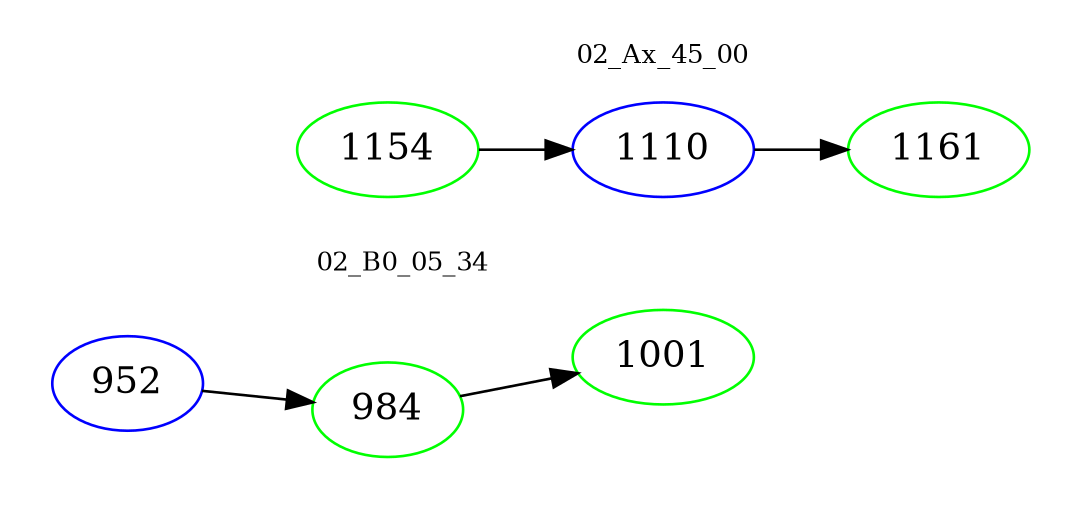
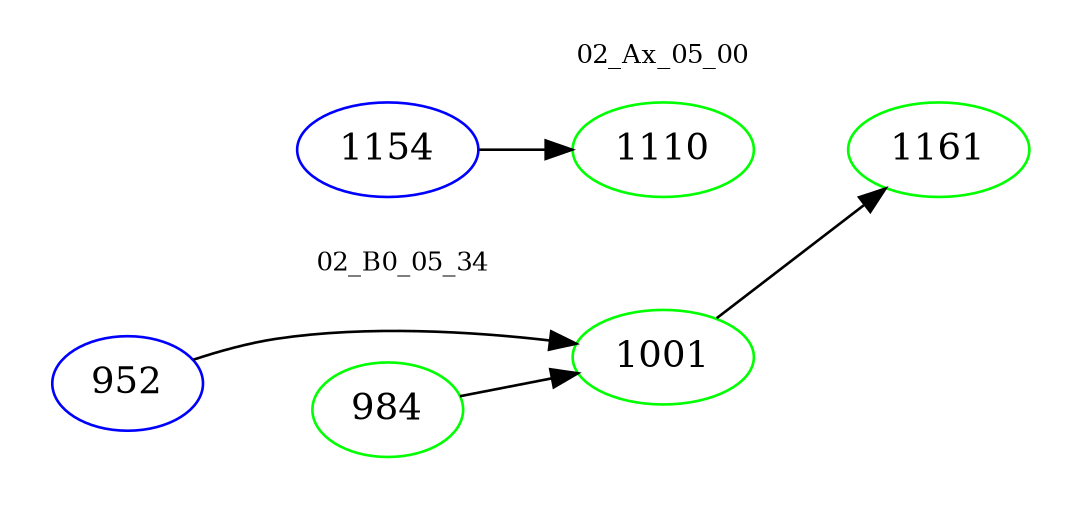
cluster "02_Ax_45_00": label "02_Ax_45_00" -> "02_Ax_05_00"
node "1154": color green -> blue
node "1110": color blue -> green
edge "1110" -> "1161": now "1001" -> "1161"
edge "952" -> "984": now "952" -> "1001"
